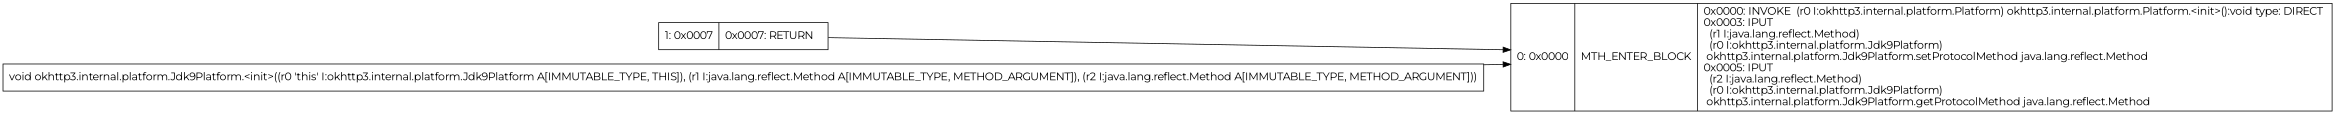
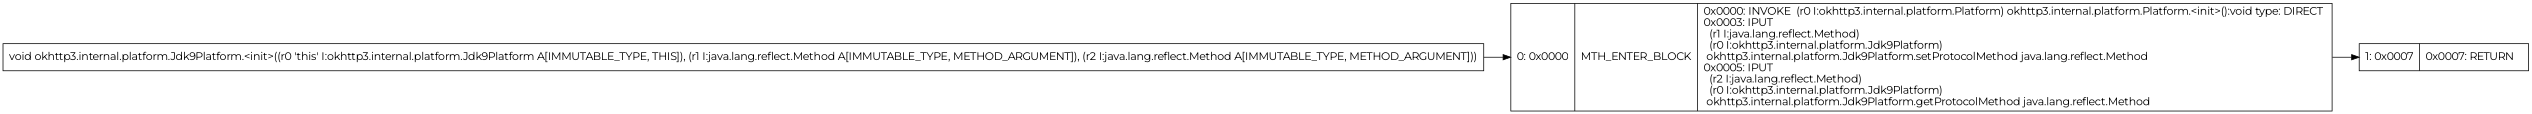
edge "1: 0x0007" -> "0: 0x0000": reversed
